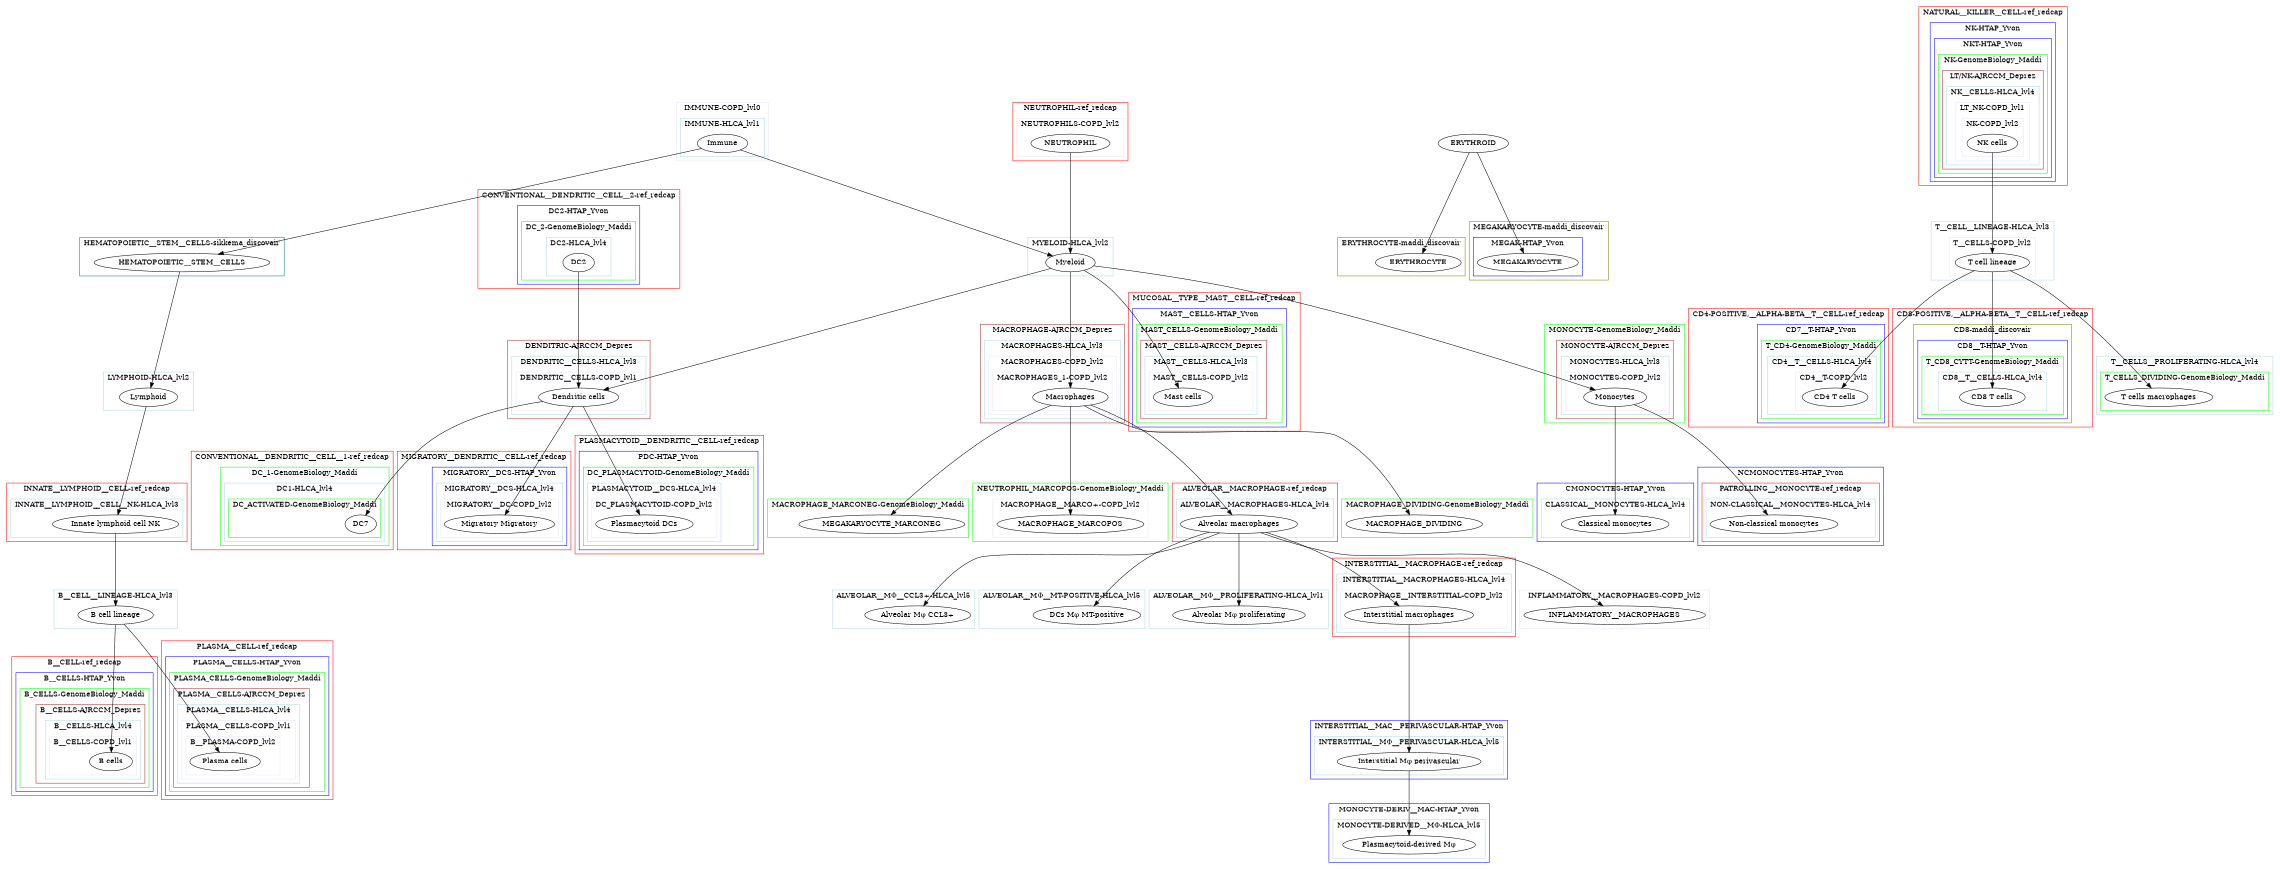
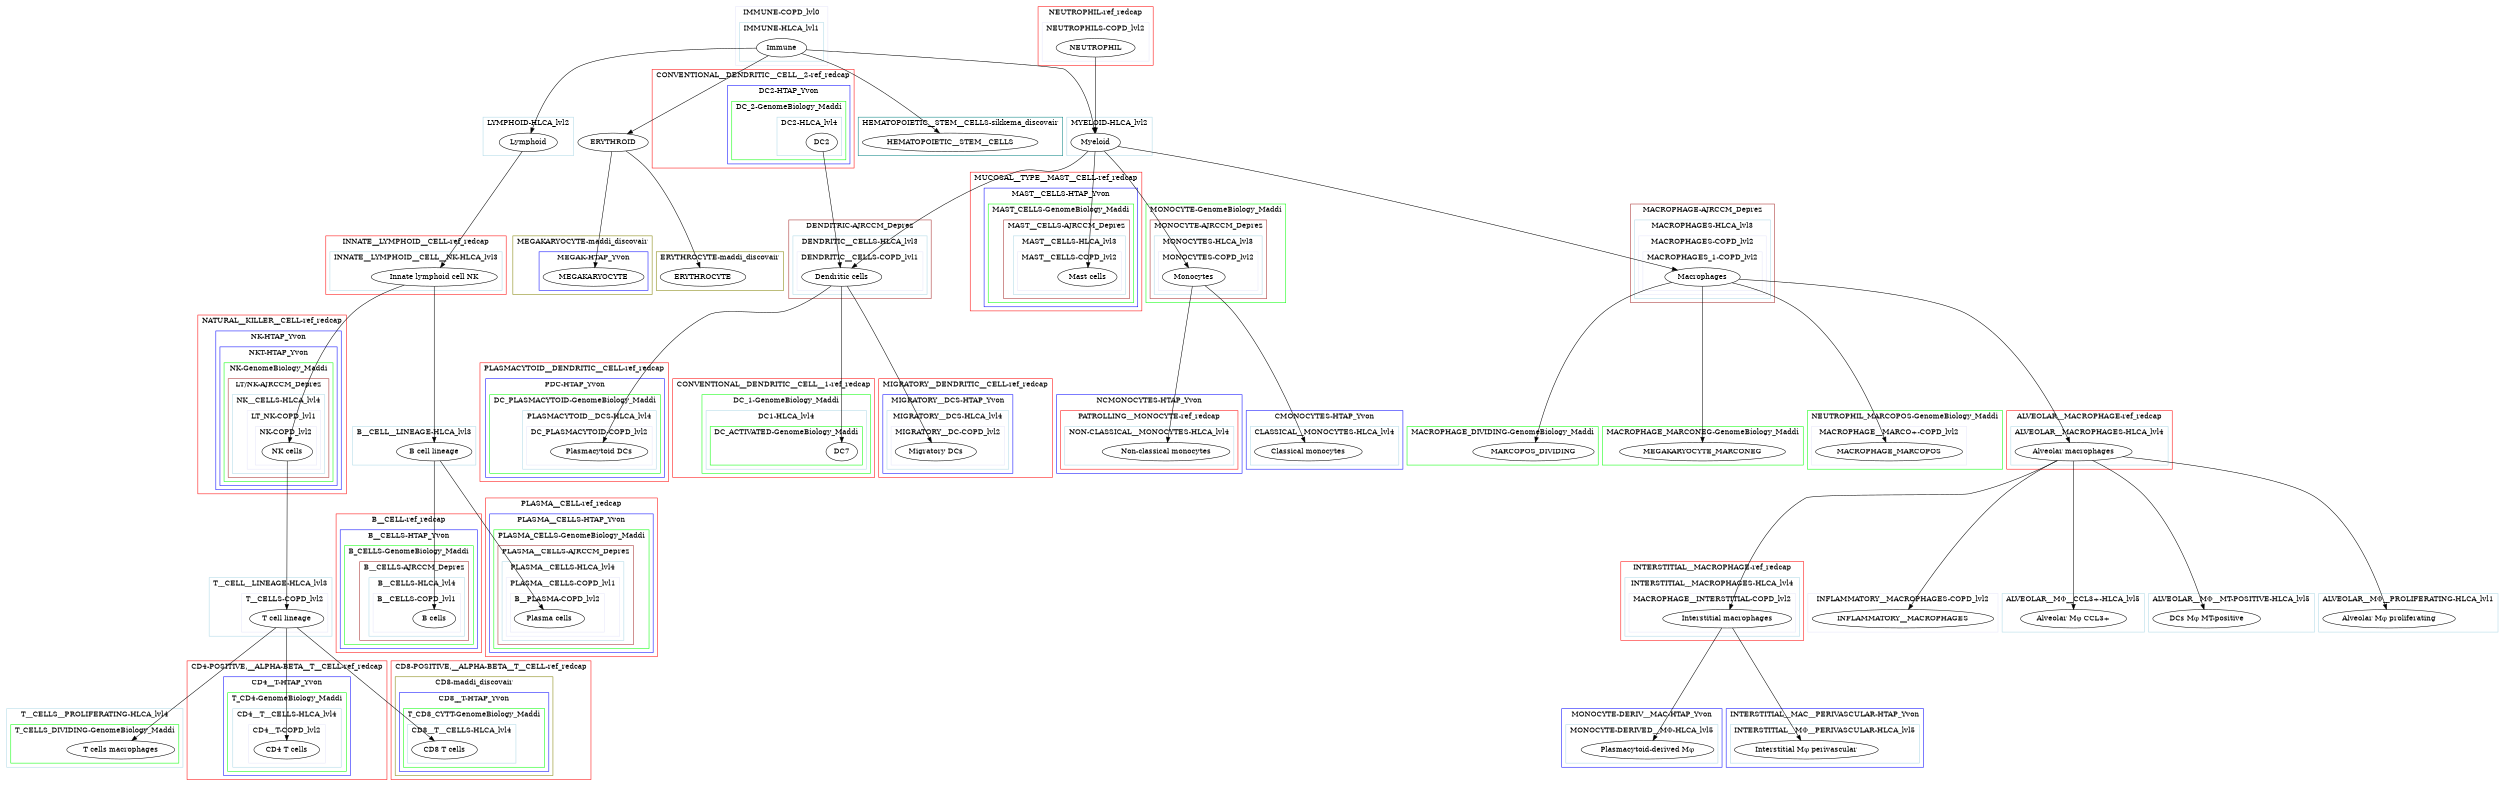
edge "Immune" -> "ERYTHROID": added
edge "HEMATOPOIETIC__STEM__CELLS" -> "Lymphoid": now "Immune" -> "Lymphoid"
cluster "CD7__T-HTAP_Yvon": label "CD7__T-HTAP_Yvon" -> "CD4__T-HTAP_Yvon"
edge "Innate lymphoid cell NK" -> "NK cells": added
node "Migratory Migratory": label "Migratory Migratory" -> "Migratory DCs"
node "MACROPHAGE_DIVIDING": label "MACROPHAGE_DIVIDING" -> "MARCOPOS_DIVIDING"
edge "Interstitial Mφ perivascular" -> "Plasmacytoid-derived Mφ": now "Interstitial macrophages" -> "Plasmacytoid-derived Mφ"
